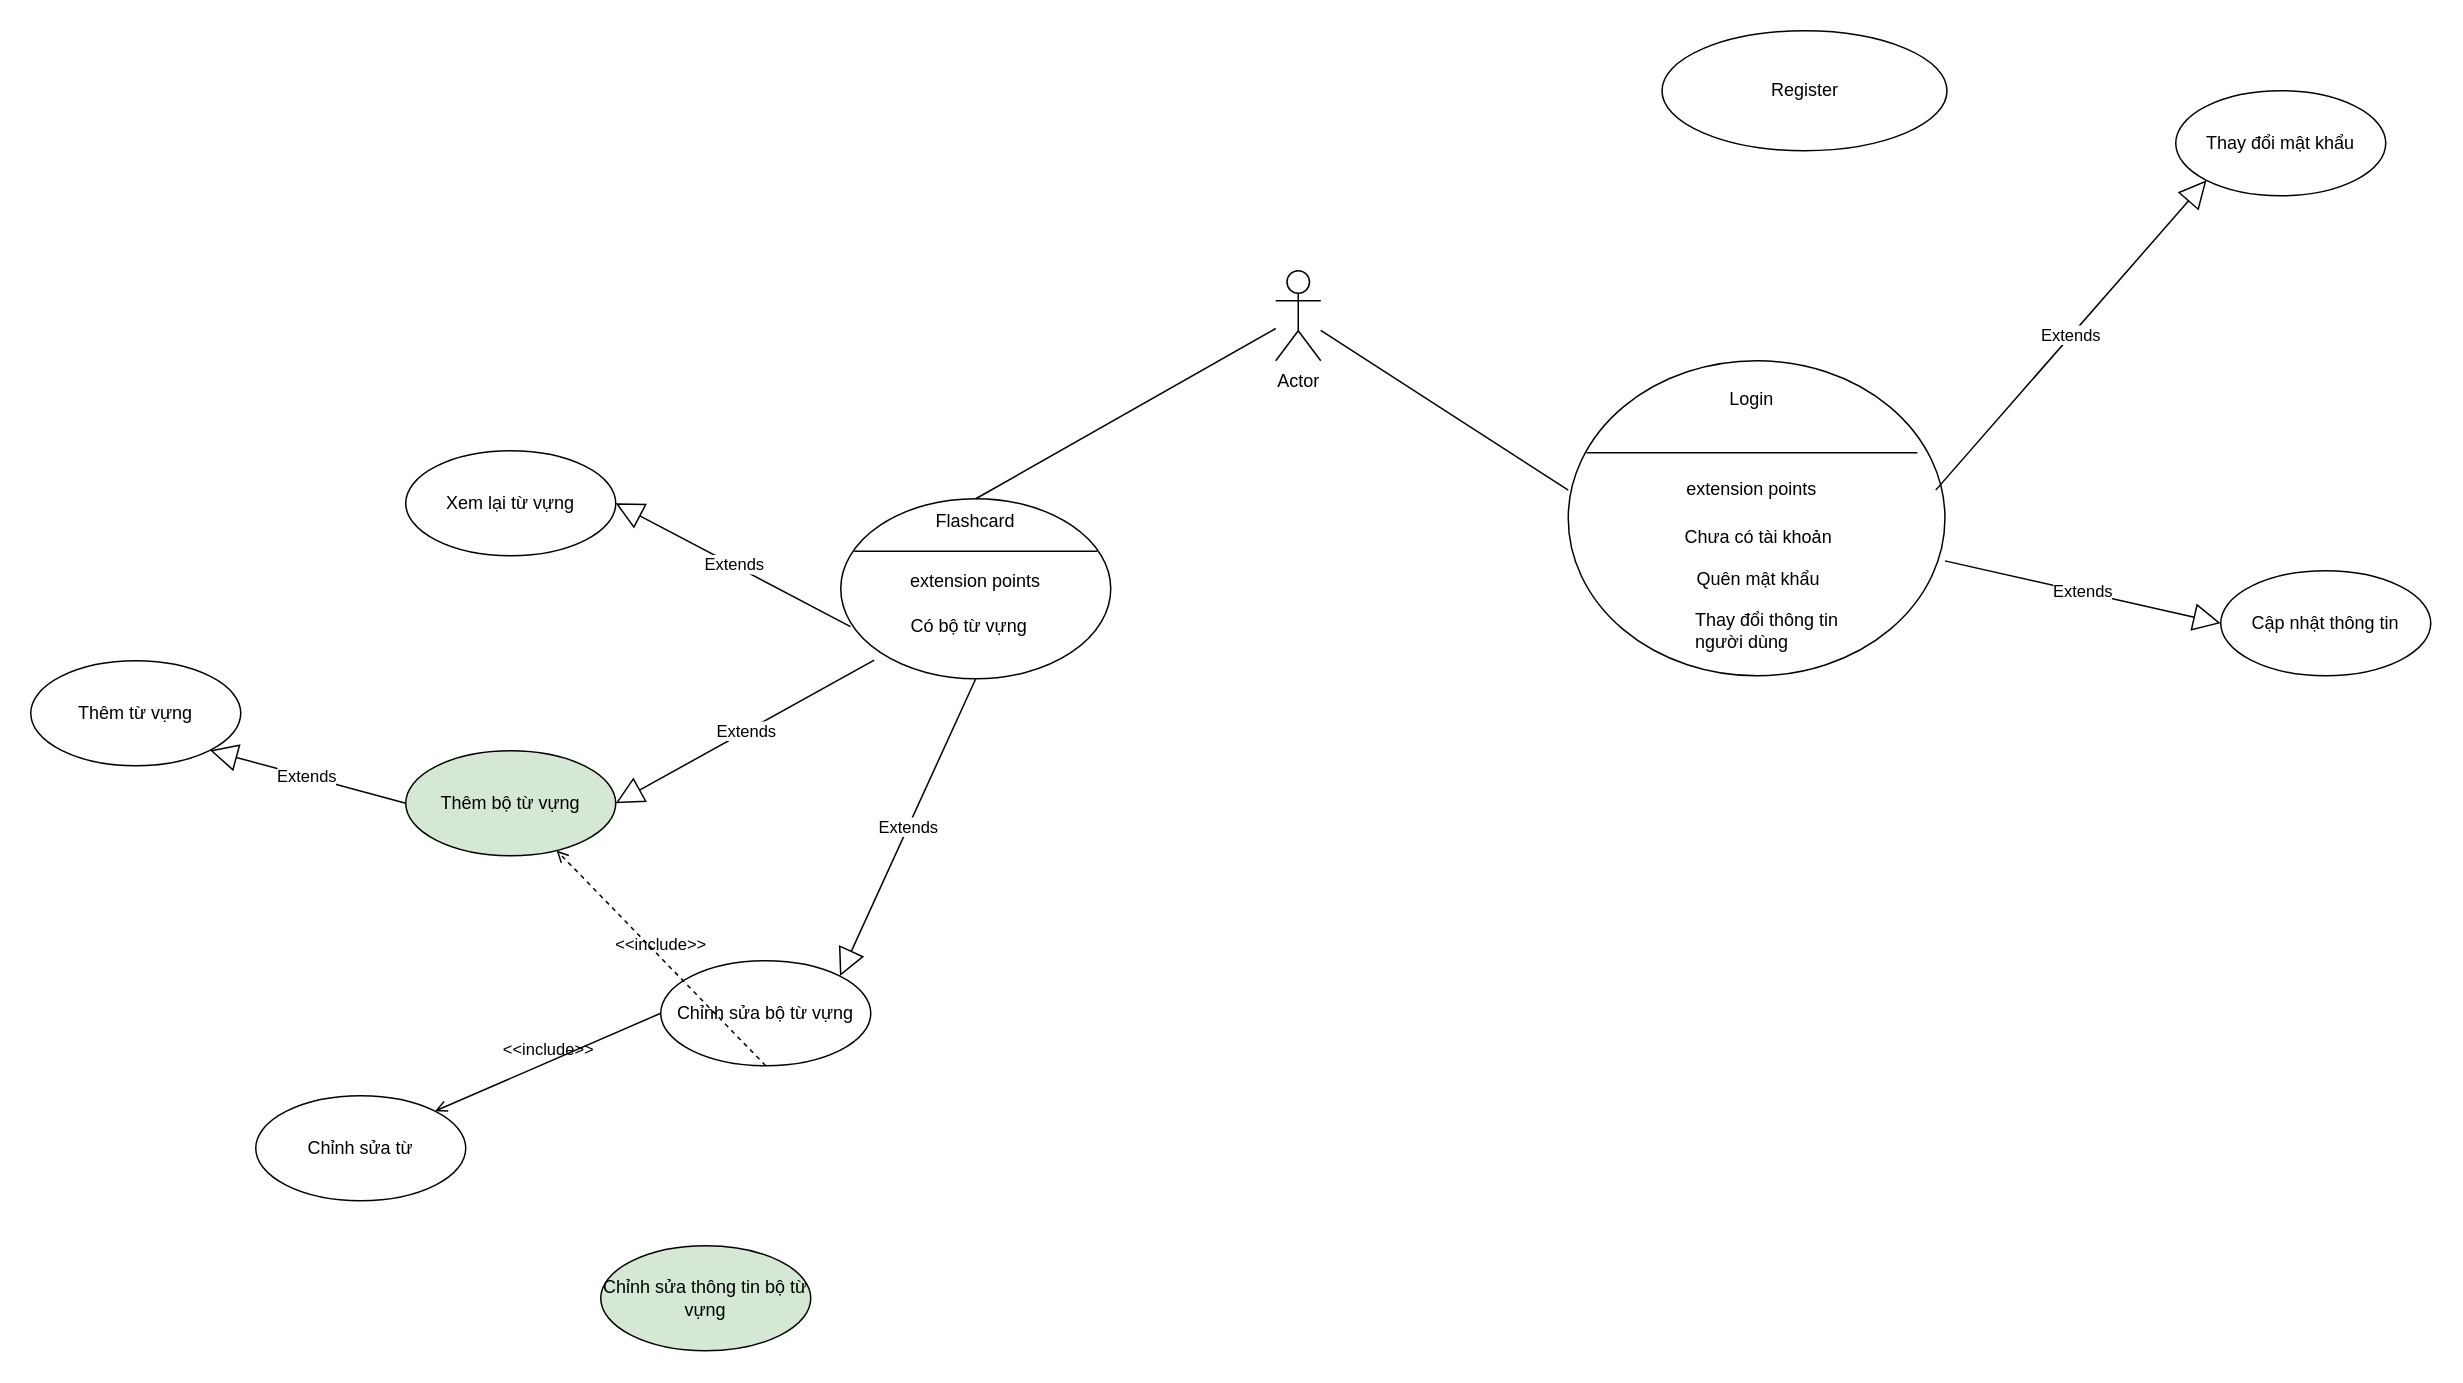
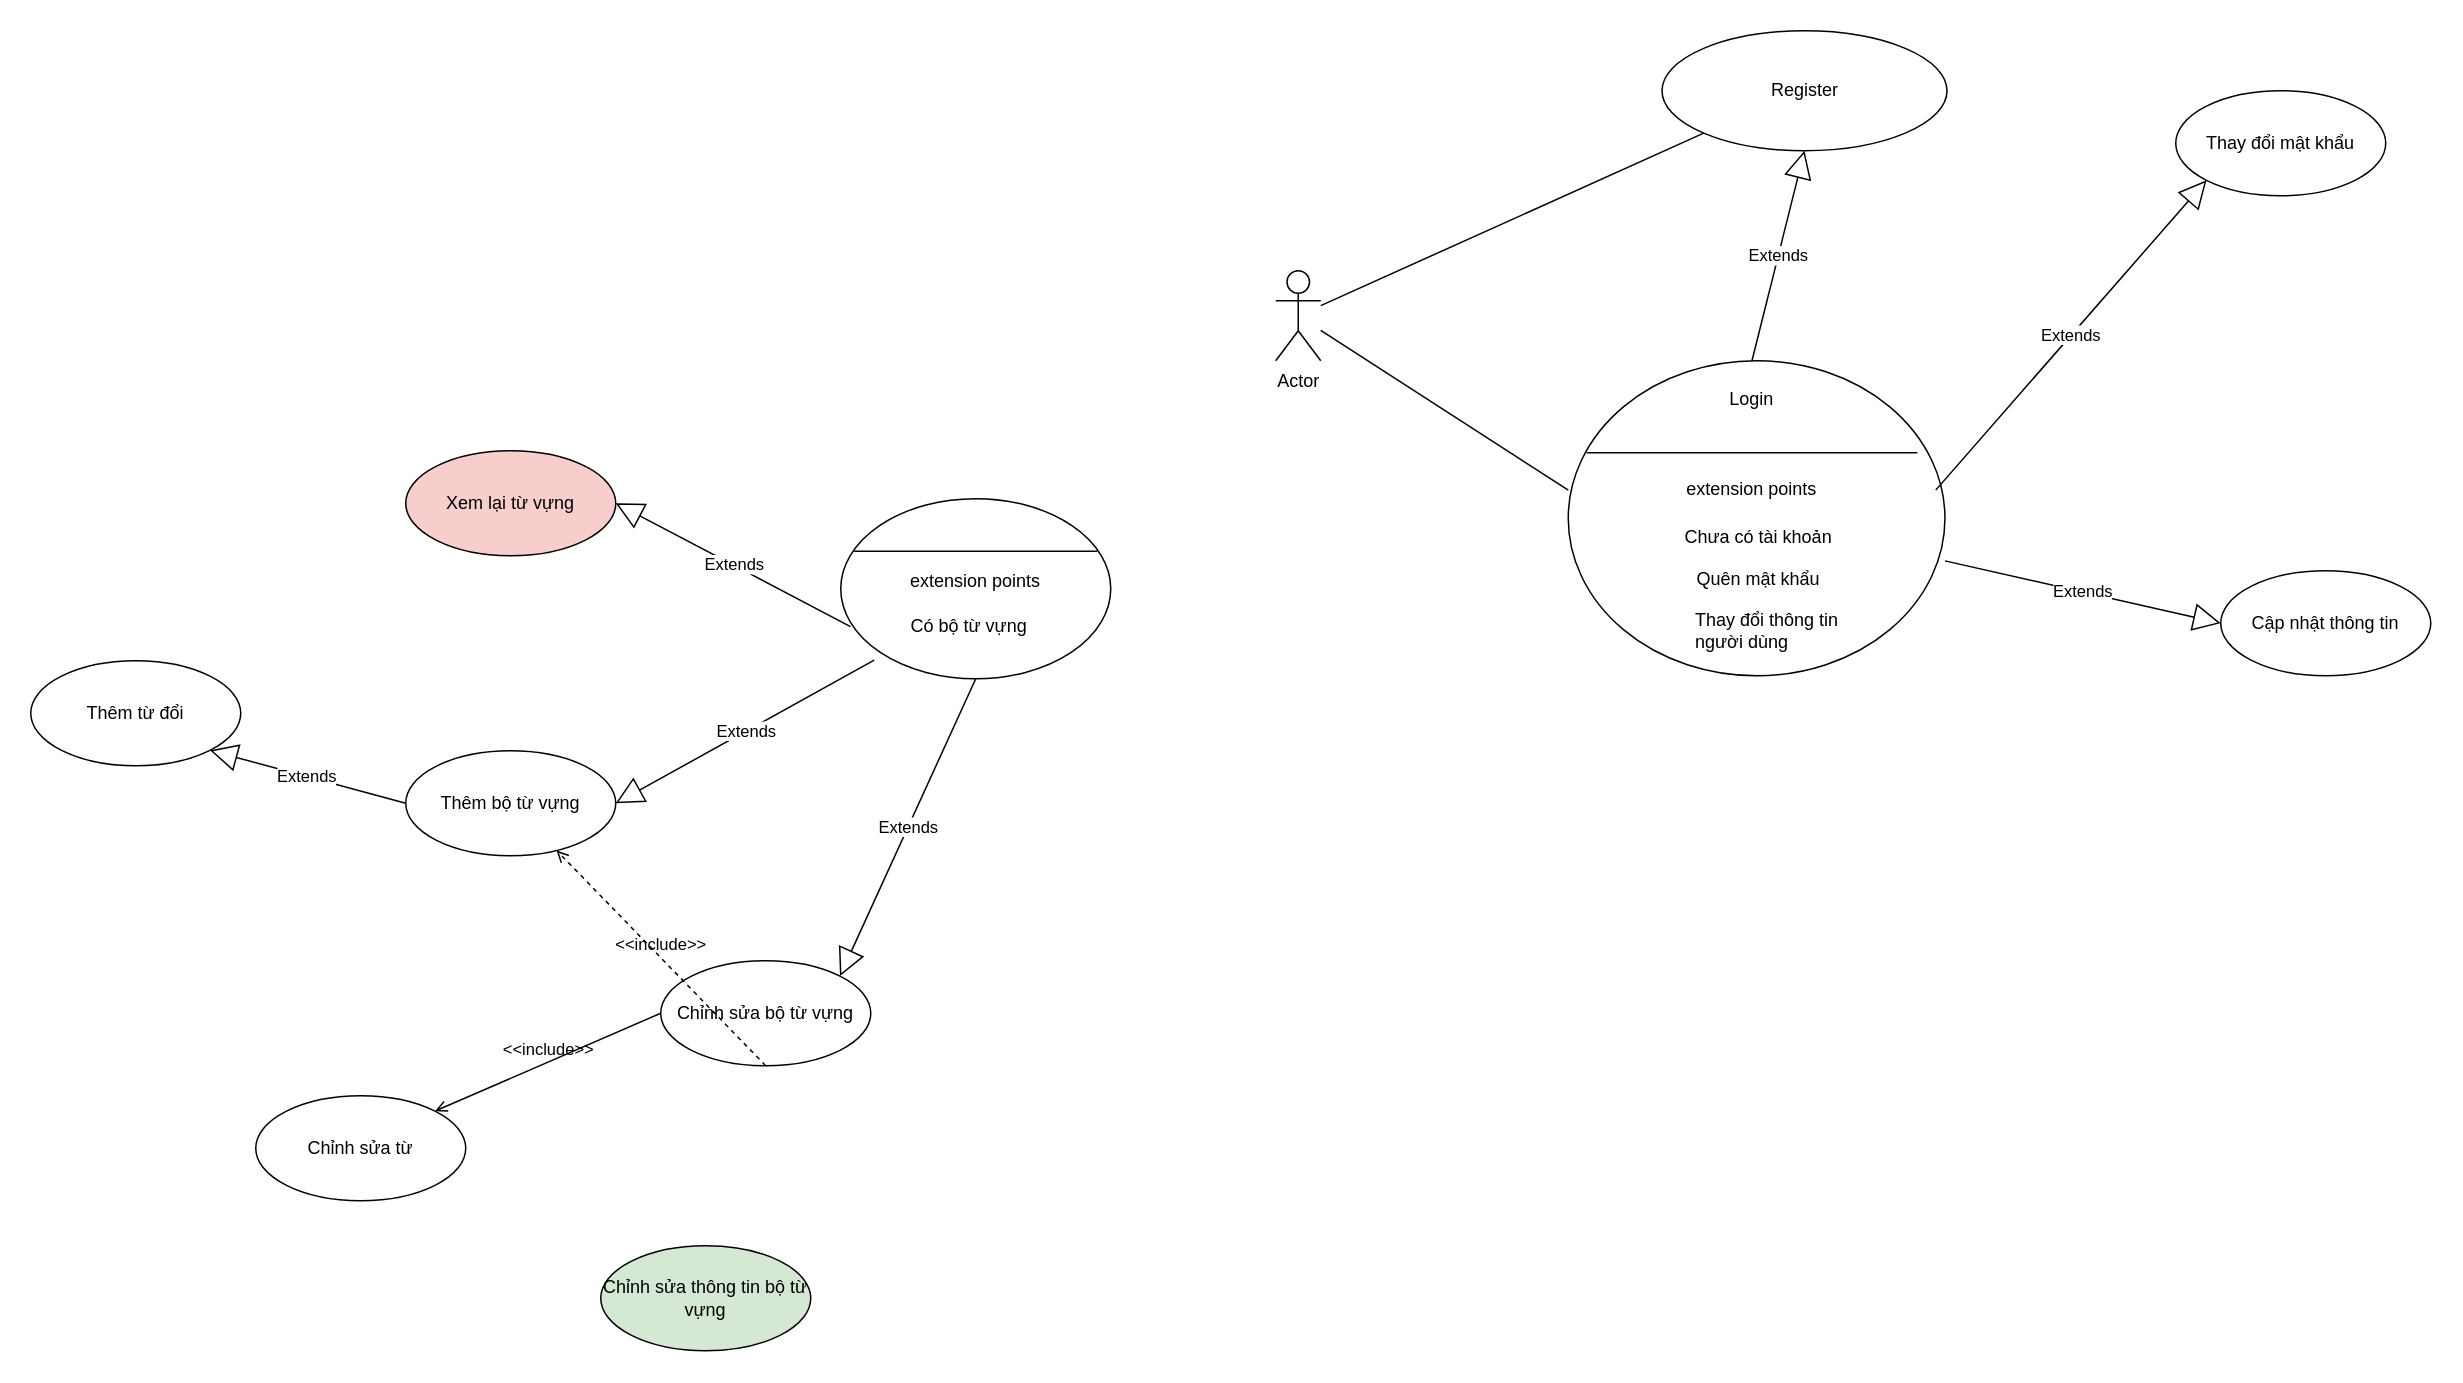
edge "Register" -- "Actor": added
edge "Login" -> "Register": added, label "Extends"
edge "Actor" -- "Flashcard": removed
node "Xem lại từ vựng": fillcolor #ffffff -> #f8cecc
node "Flashcard": removed
node "Thêm từ vựng": label "Thêm từ vựng" -> "Thêm từ đổi"
node "Thêm bộ từ vựng": fillcolor #d5e8d4 -> #ffffff
